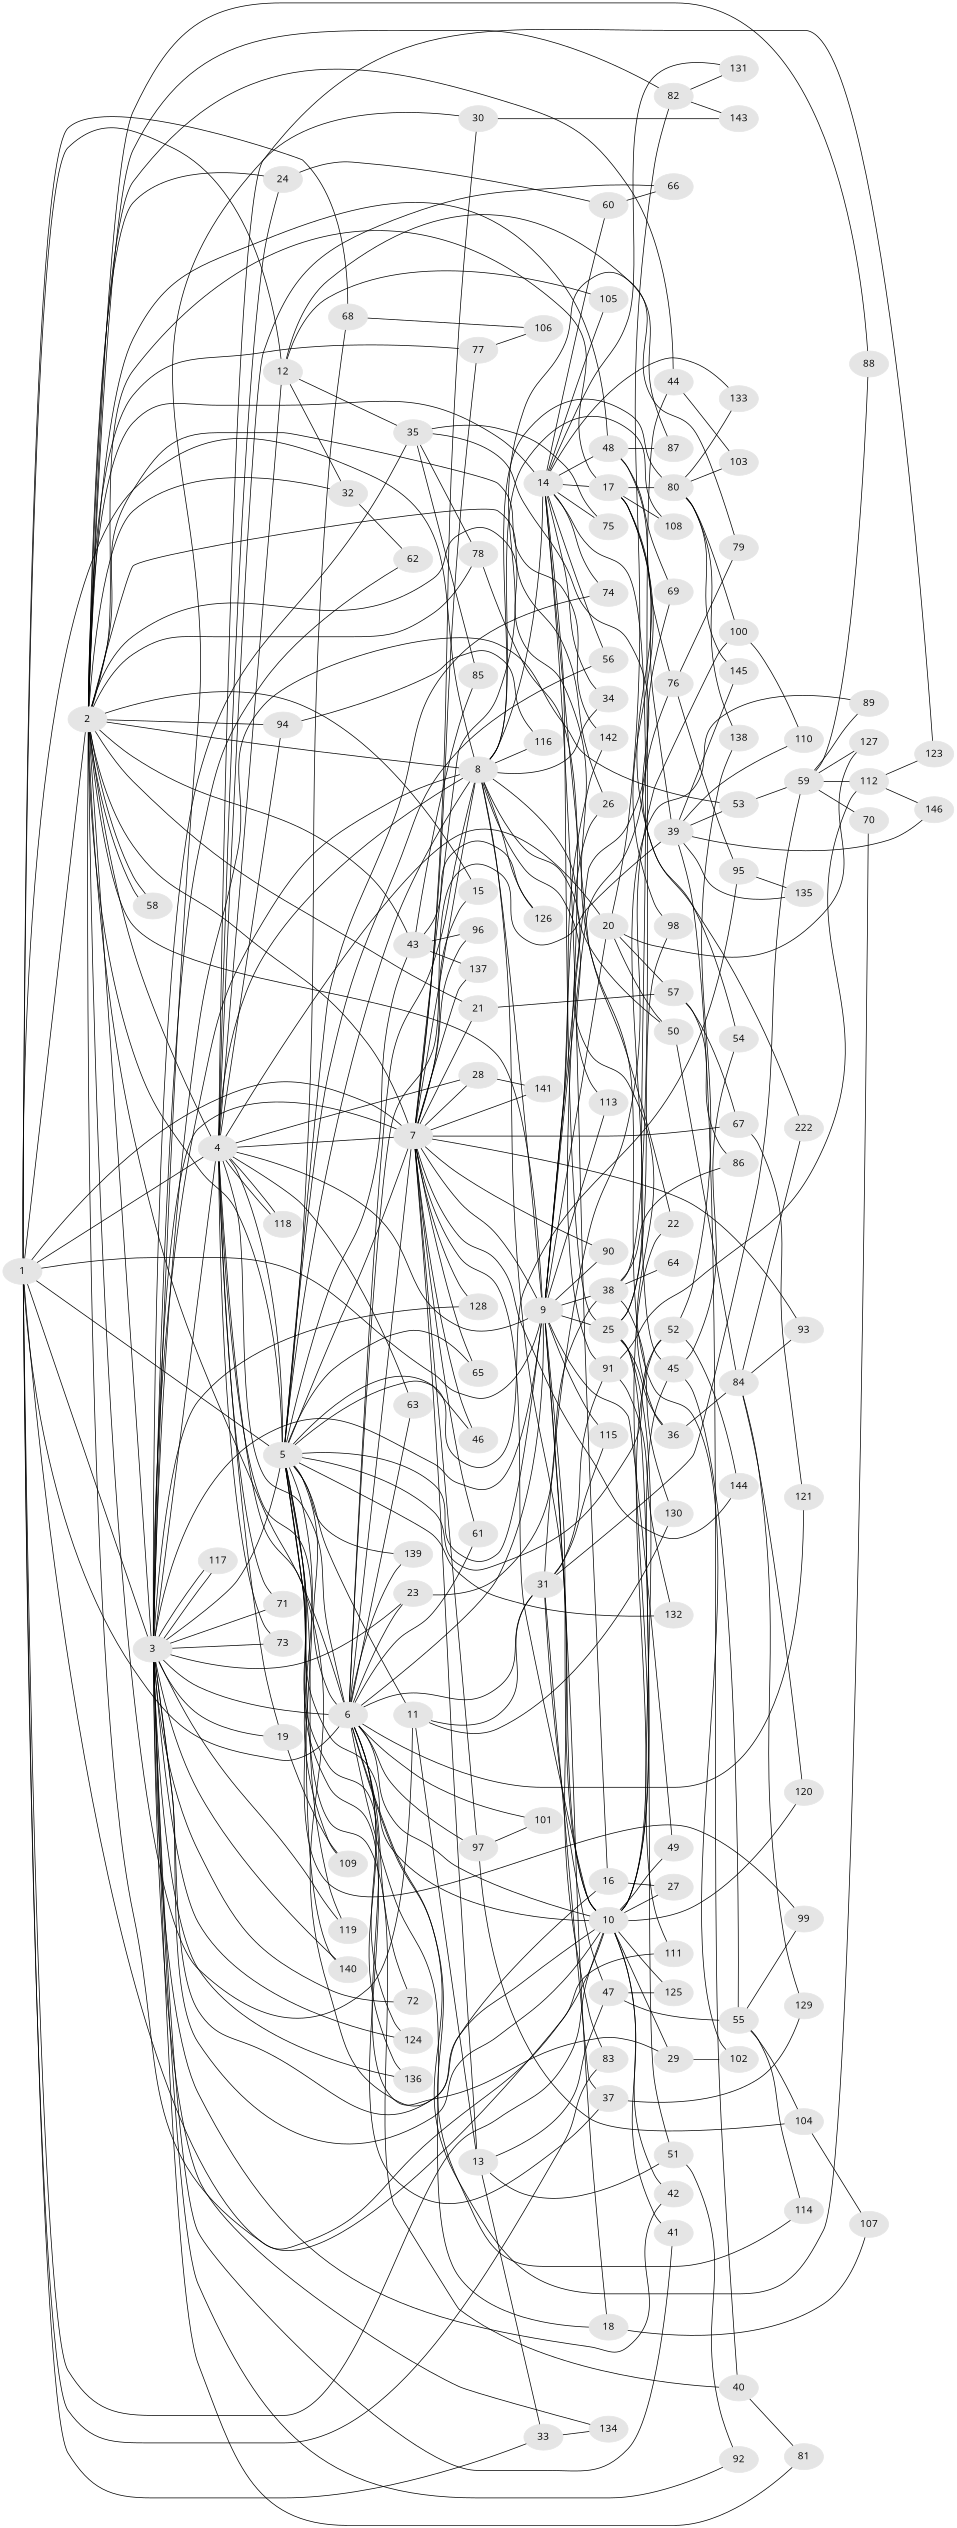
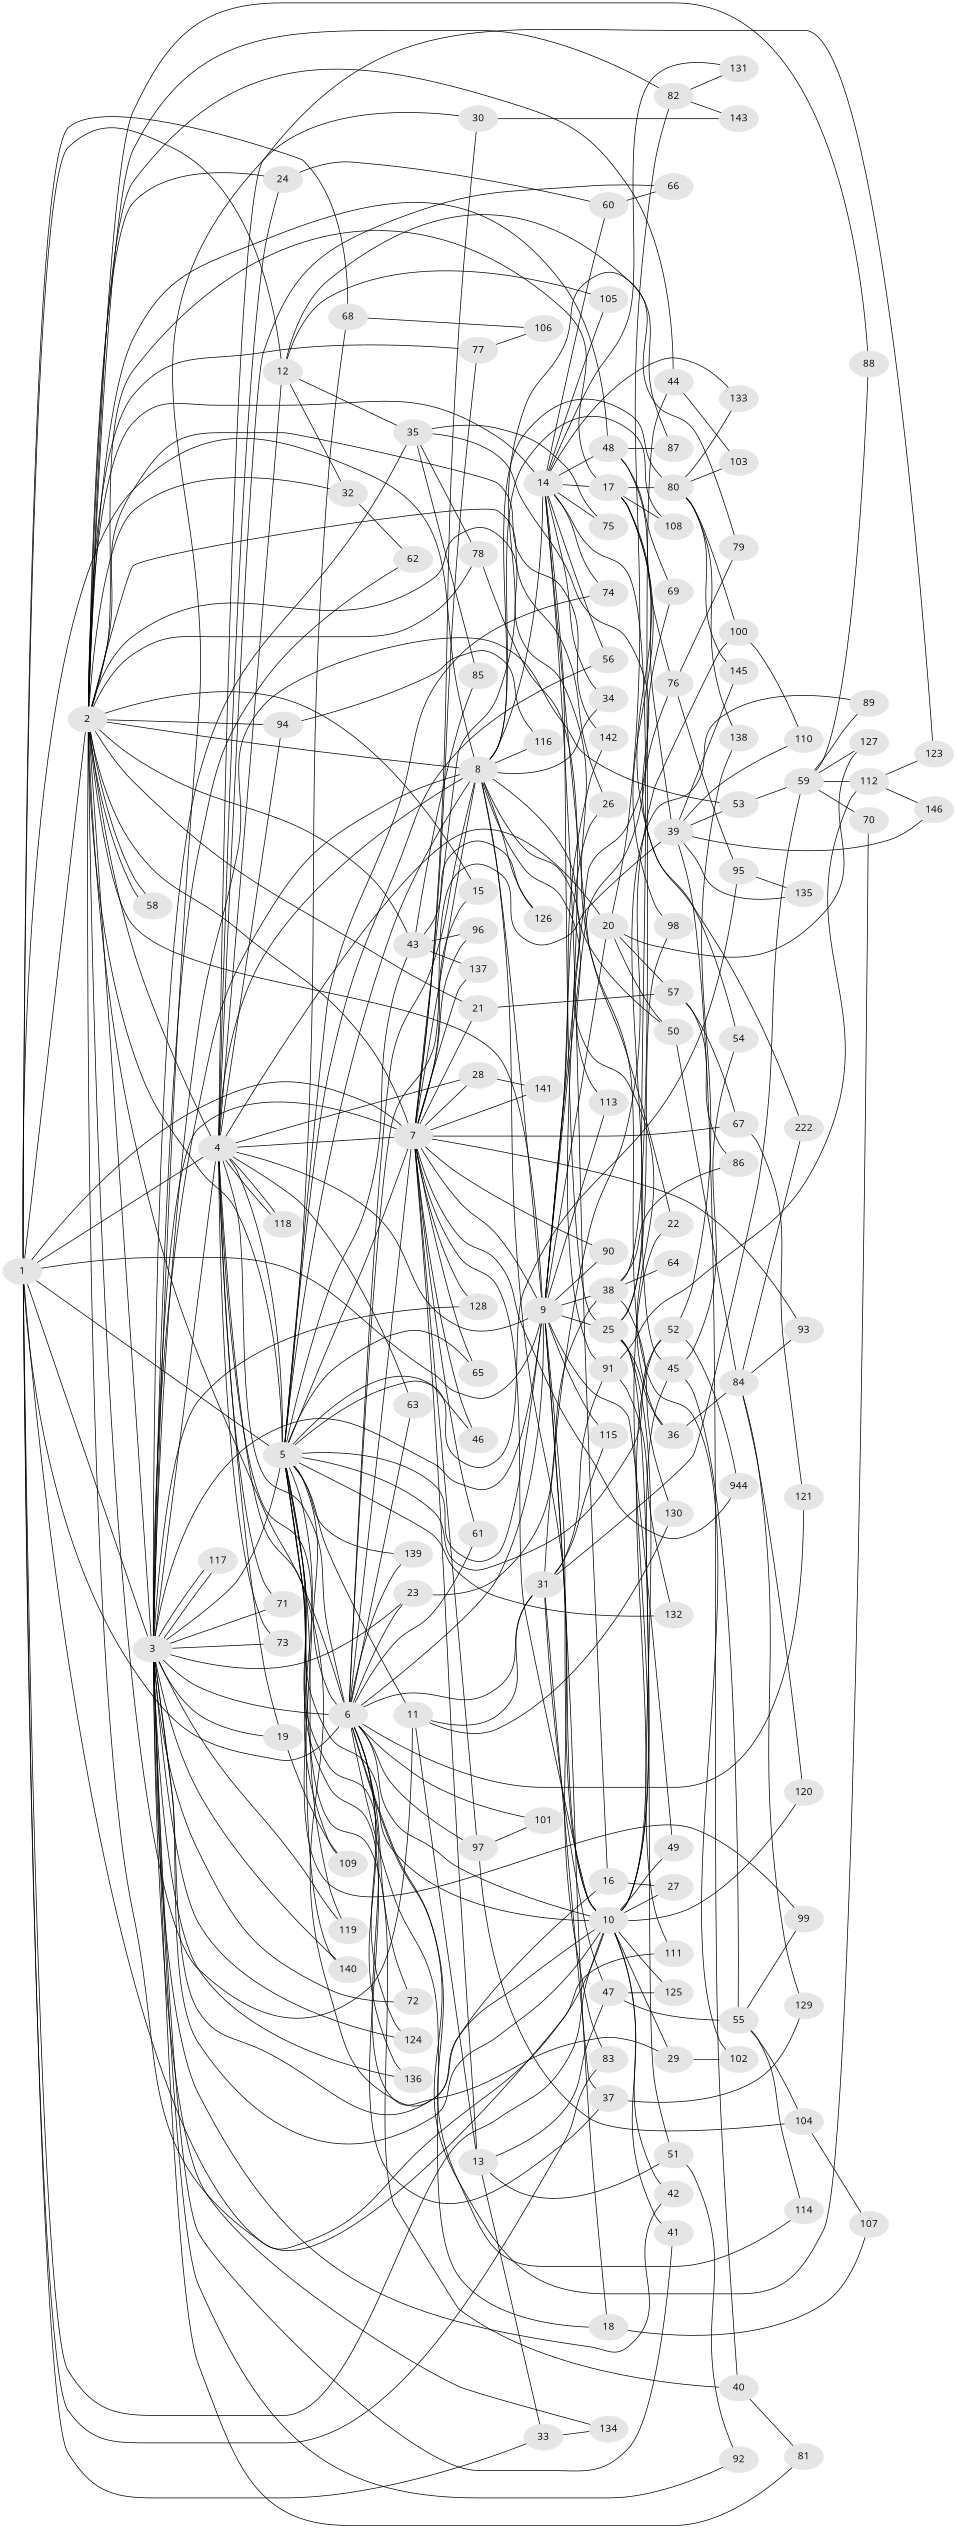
node "144": label "144" -> "944"
